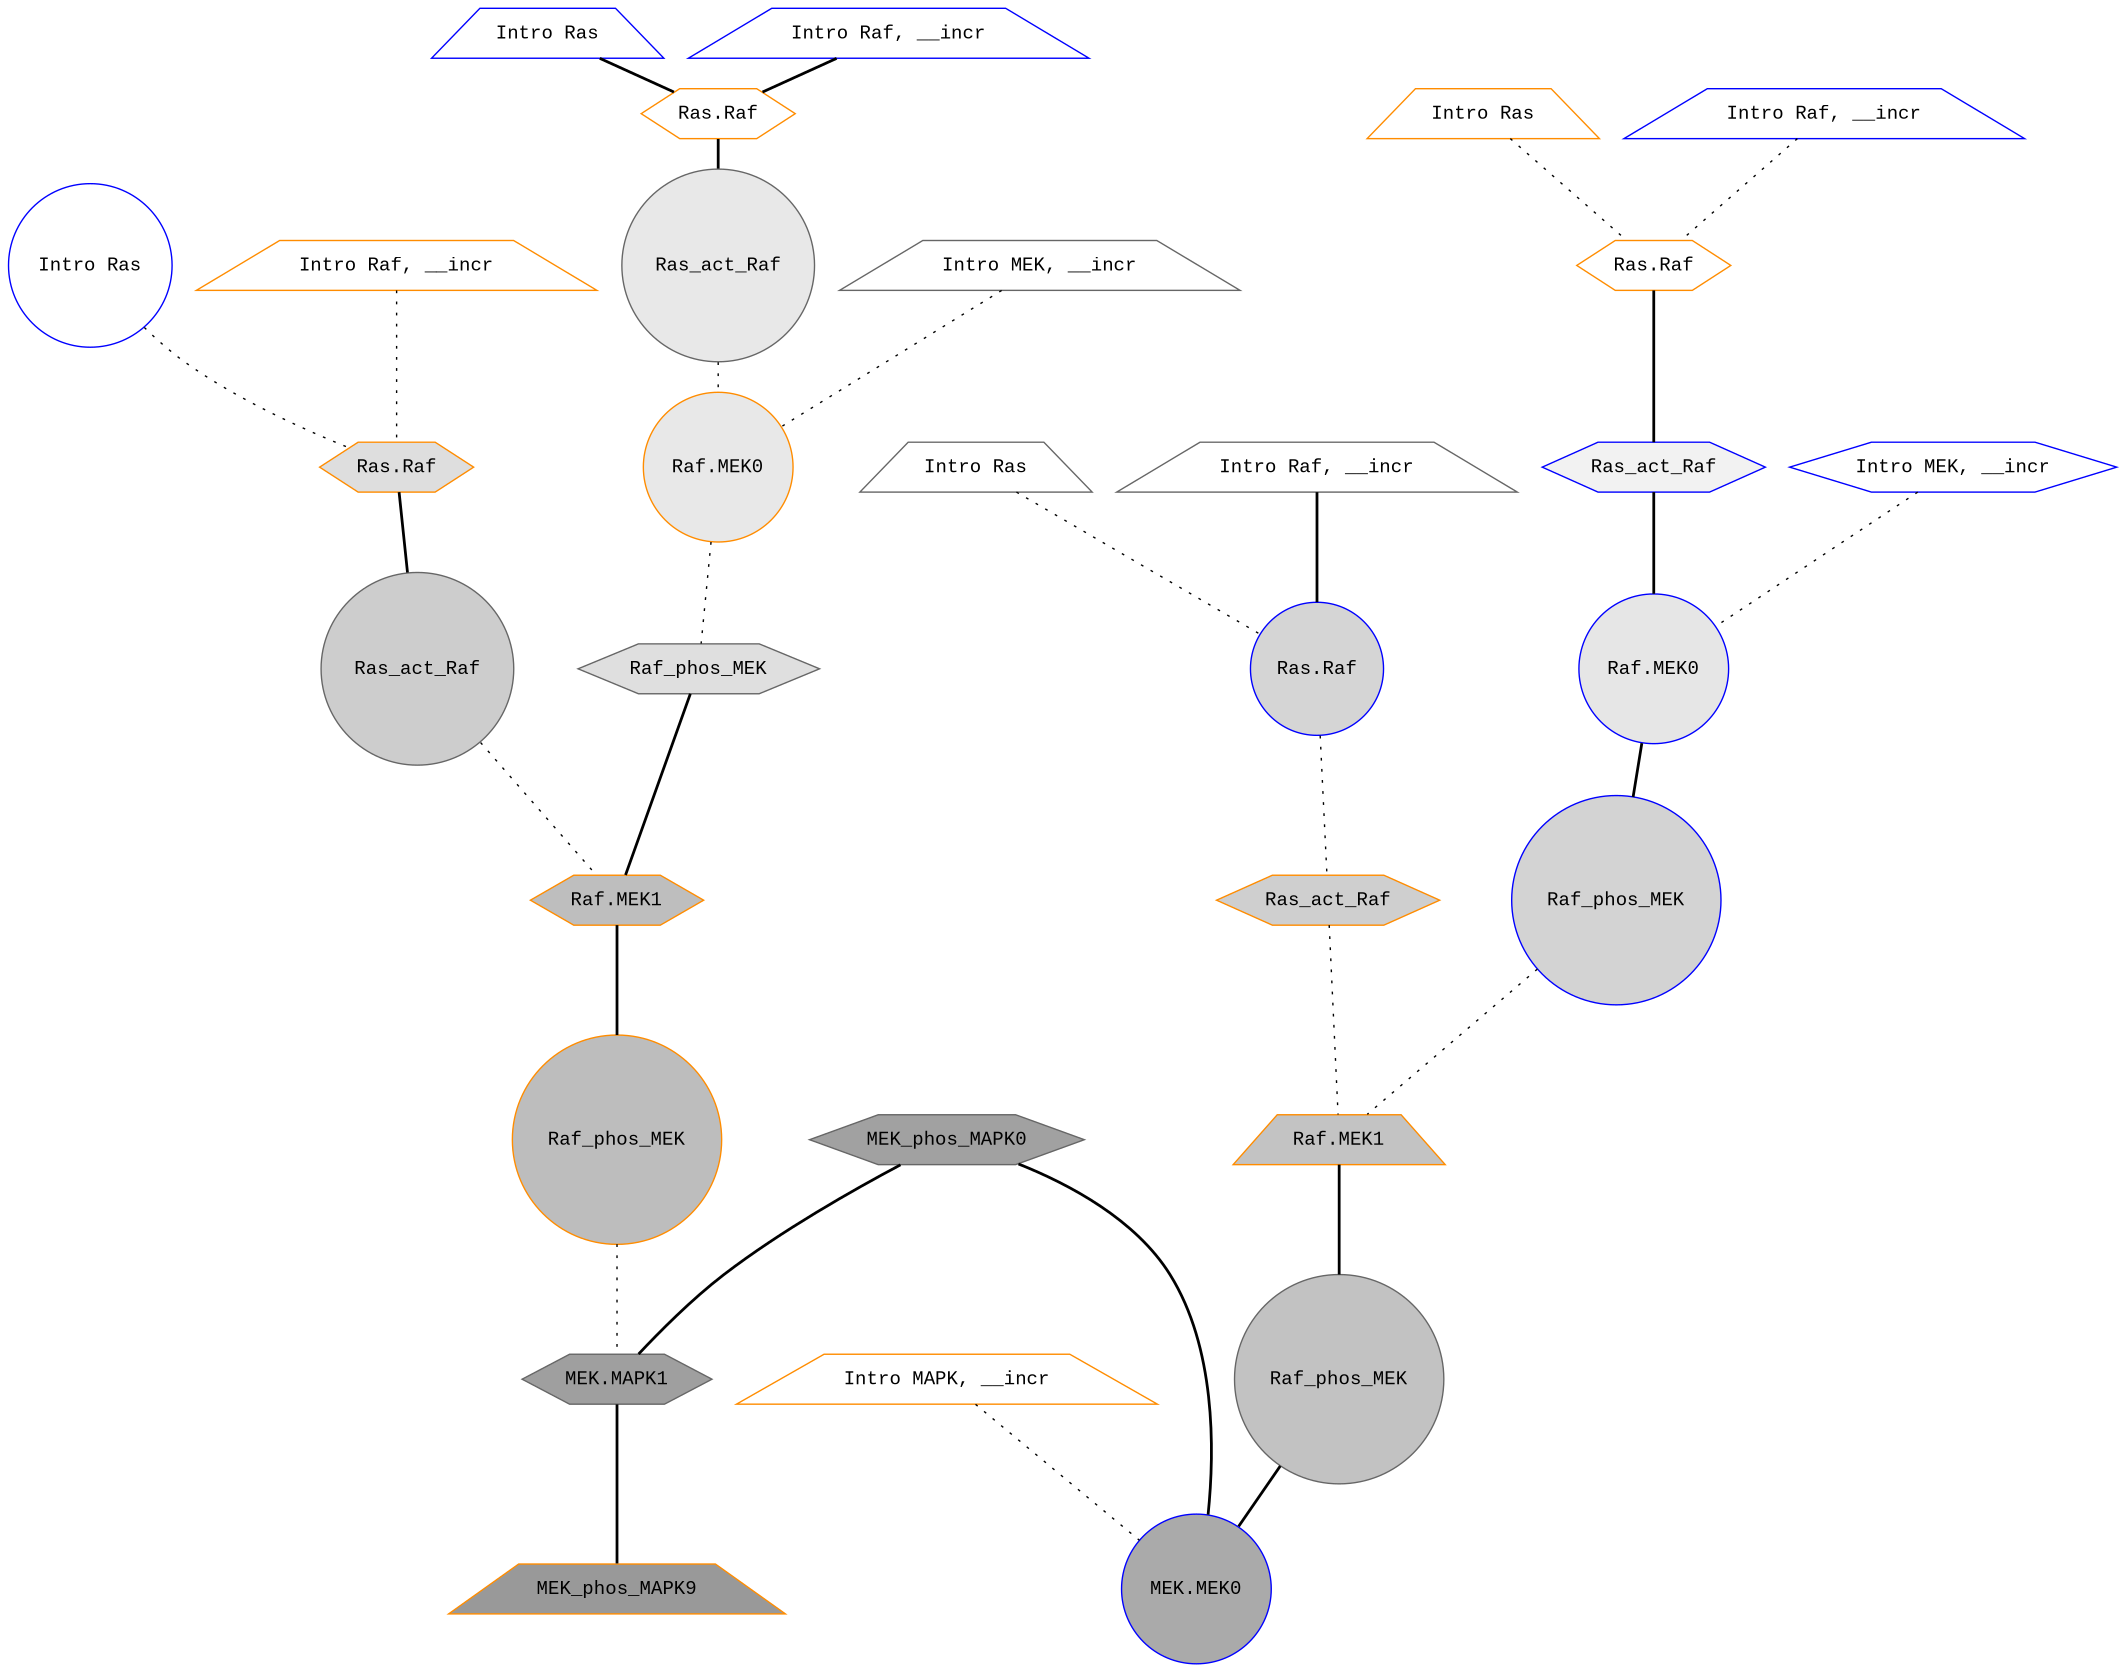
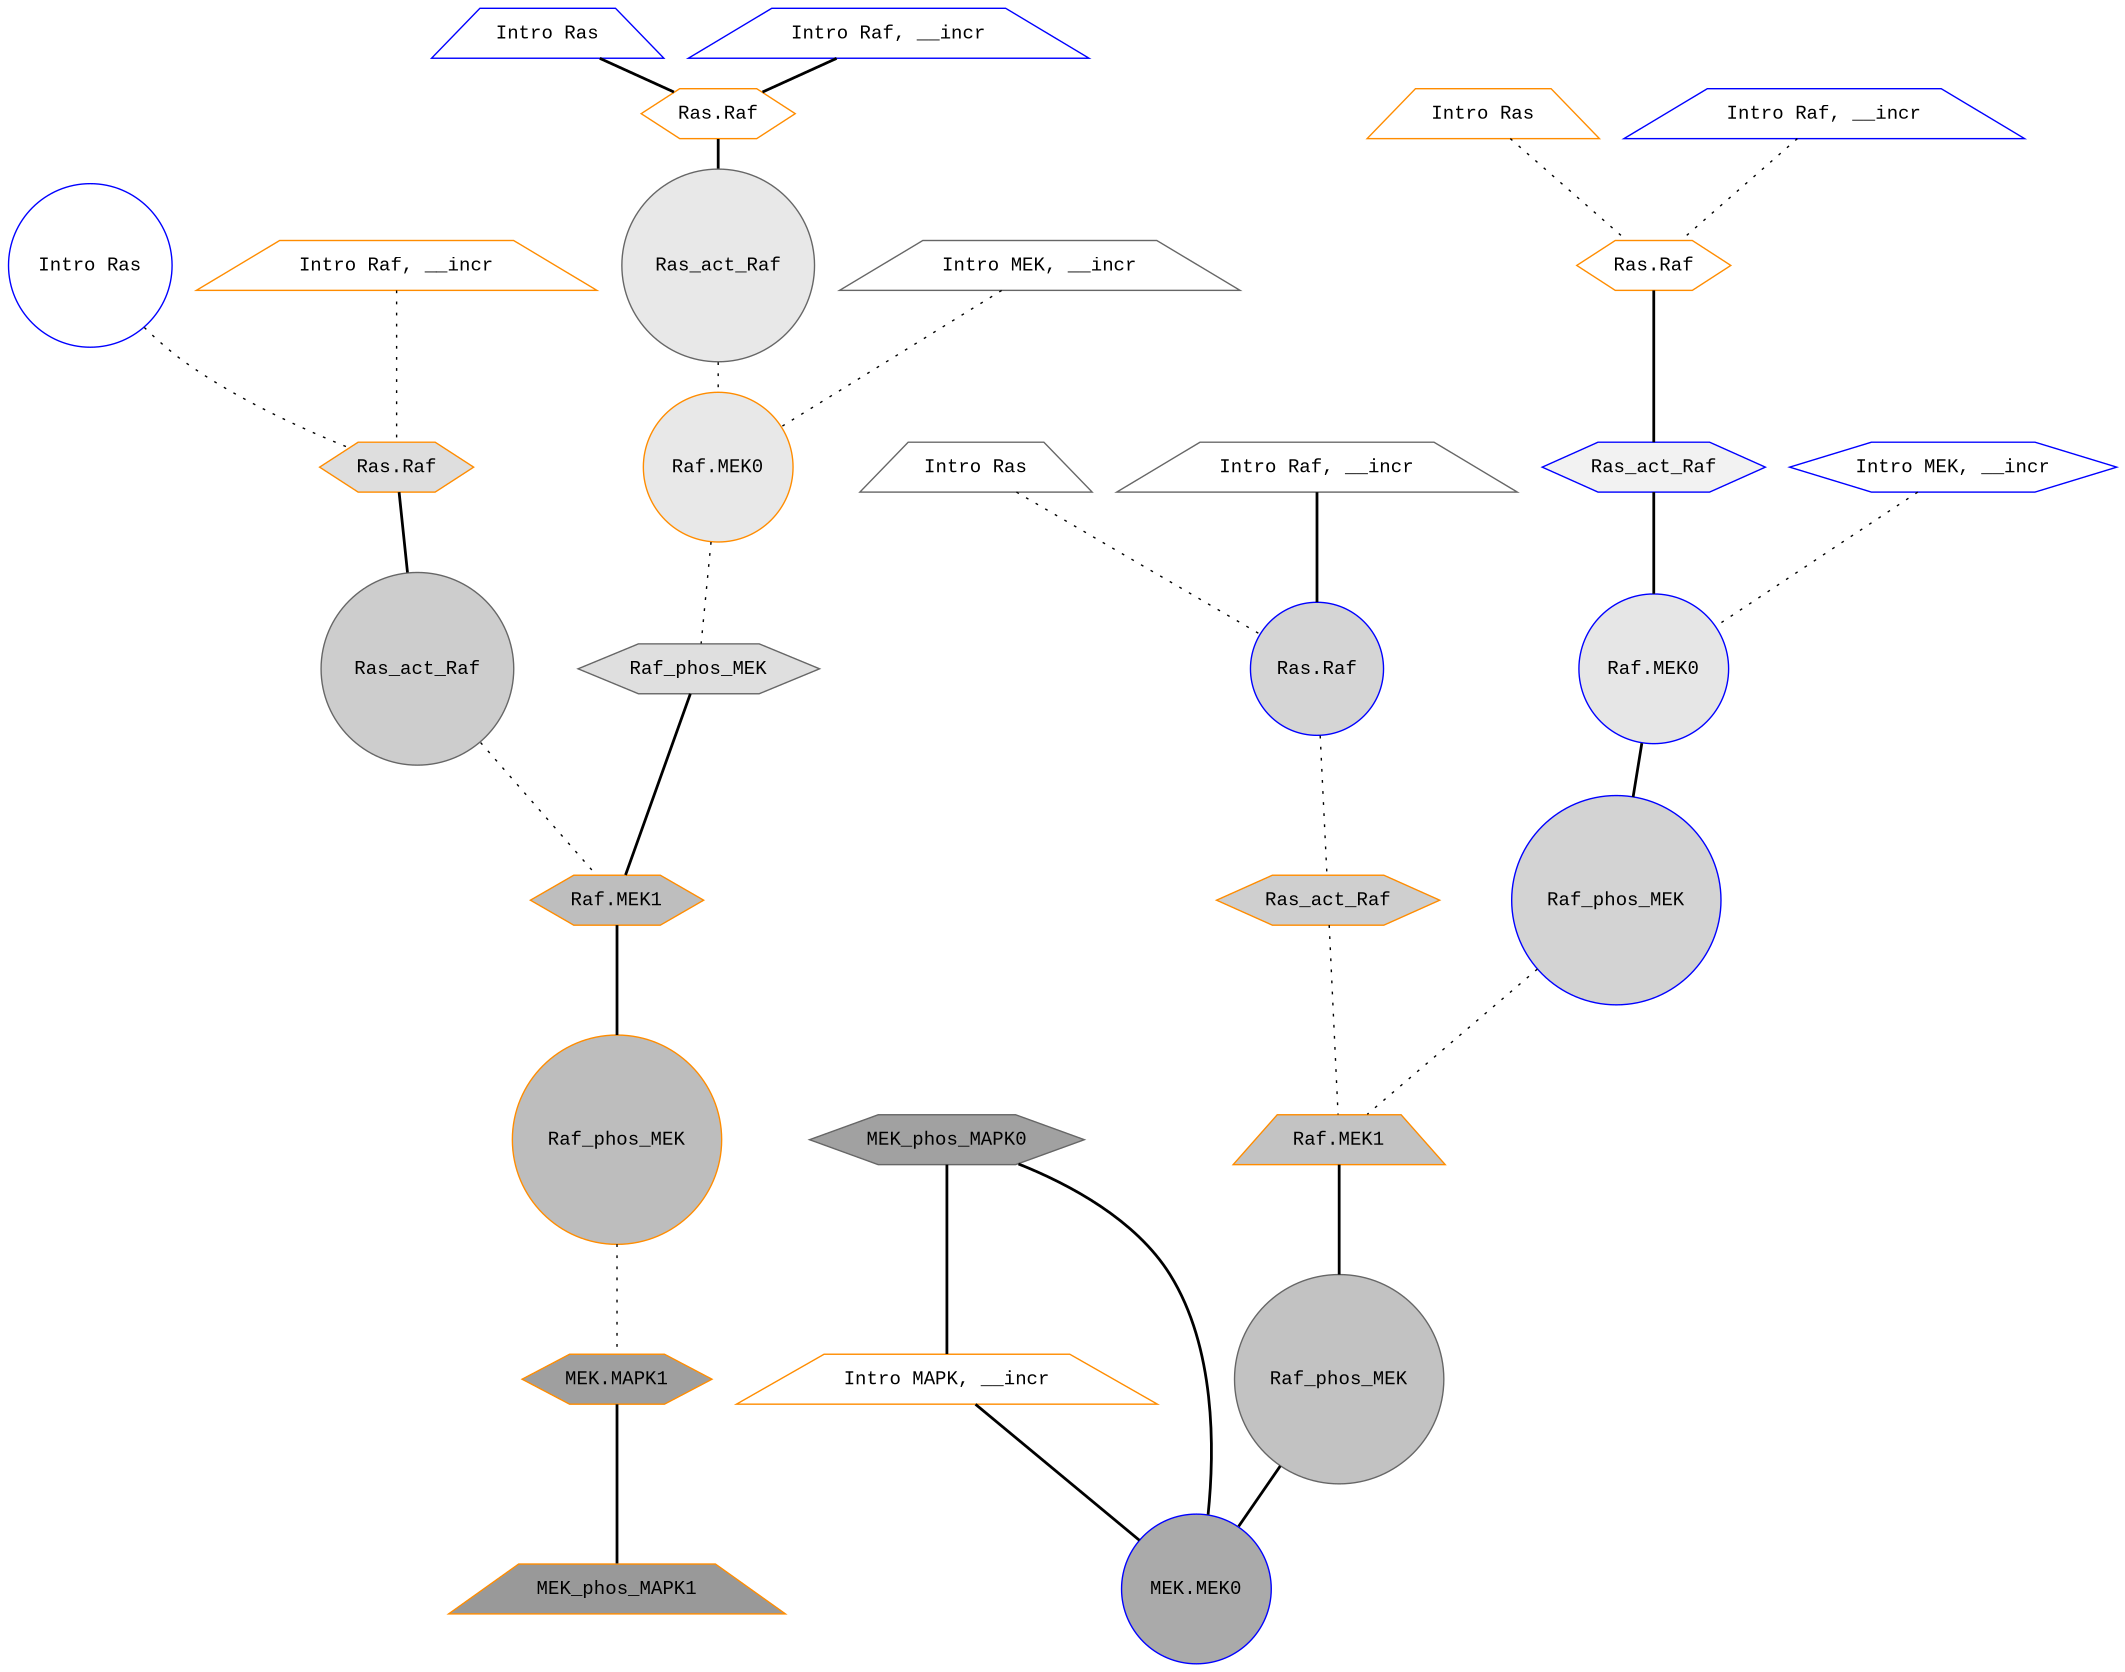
edge "MEK_phos_MAPK0" -- "MEK.MAPK1": now "MEK_phos_MAPK0" -- "Intro MAPK, __incr"
node "MEK.MAPK1": color gray40 -> darkorange
edge "Intro MAPK, __incr" -- "MEK.MEK0": style dotted -> bold
node "MEK_phos_MAPK9": label "MEK_phos_MAPK9" -> "MEK_phos_MAPK1"
